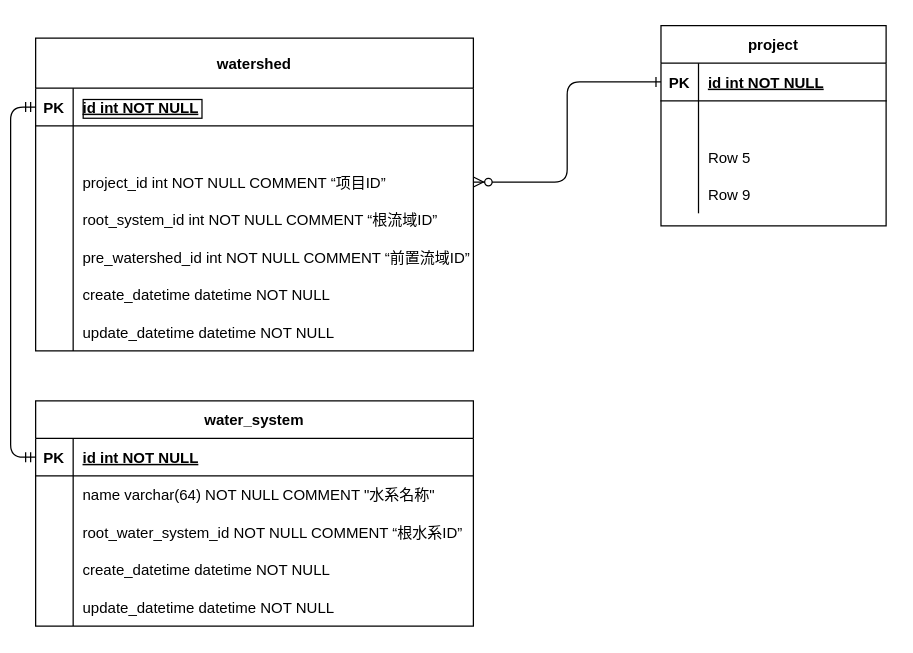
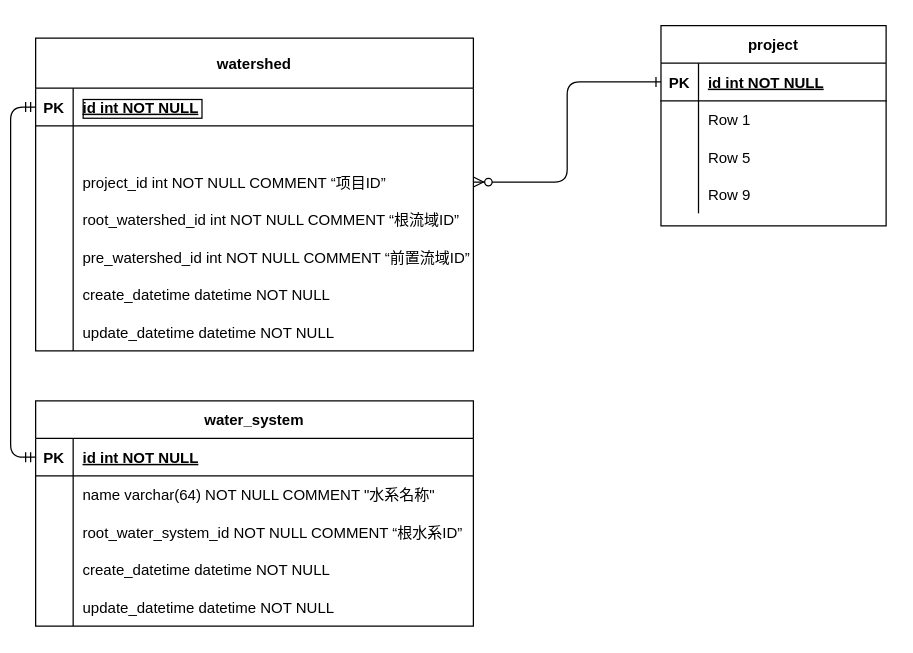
node "Row 1": added
node "root_system_id int NOT NULL COMMENT “根流域ID”": label "root_system_id int NOT NULL COMMENT “根流域ID”" -> "root_watershed_id int NOT NULL COMMENT “根流域ID”"
